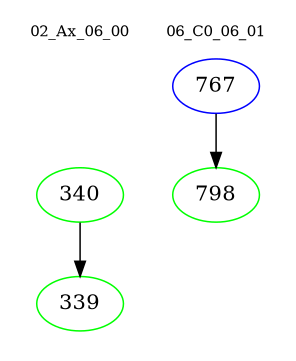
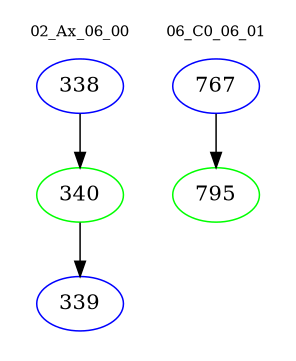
node "338": added
node "798": label "798" -> "795"
node "339": color green -> blue
